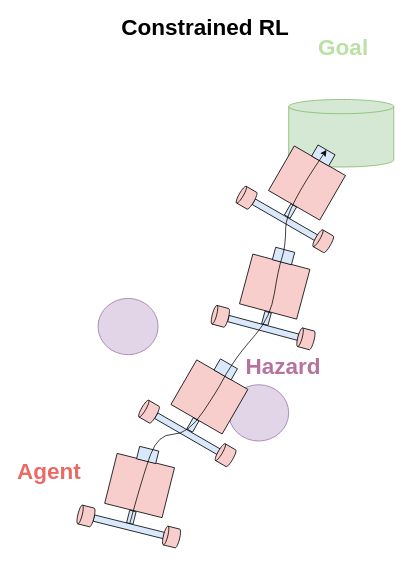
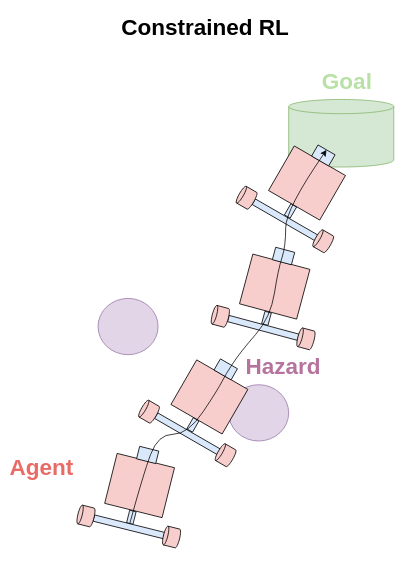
node "Goal": moved (343, 47) -> (347, 81)
node "Agent": moved (49, 471) -> (42, 467)
